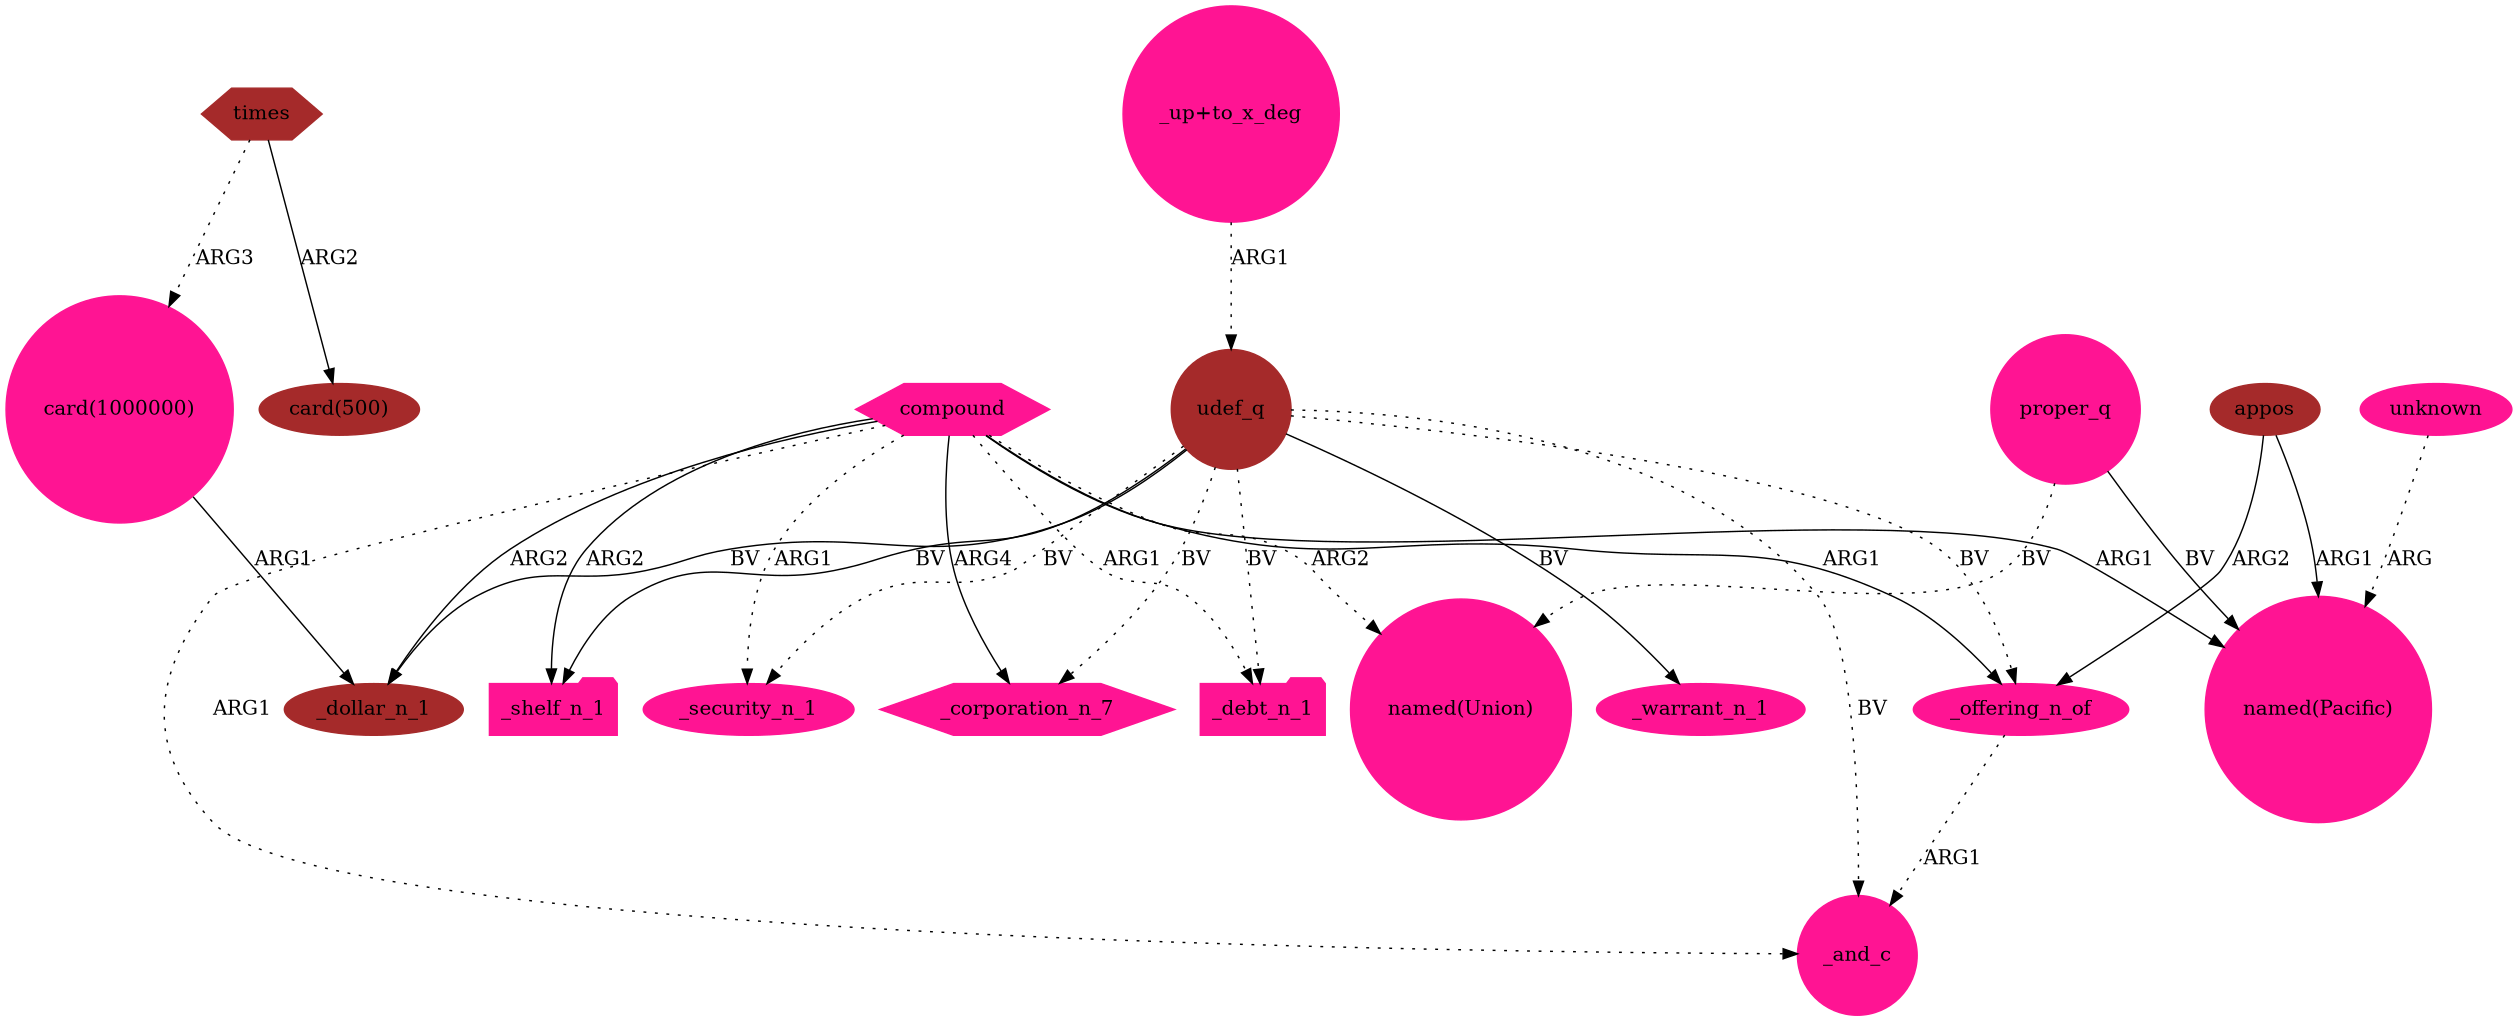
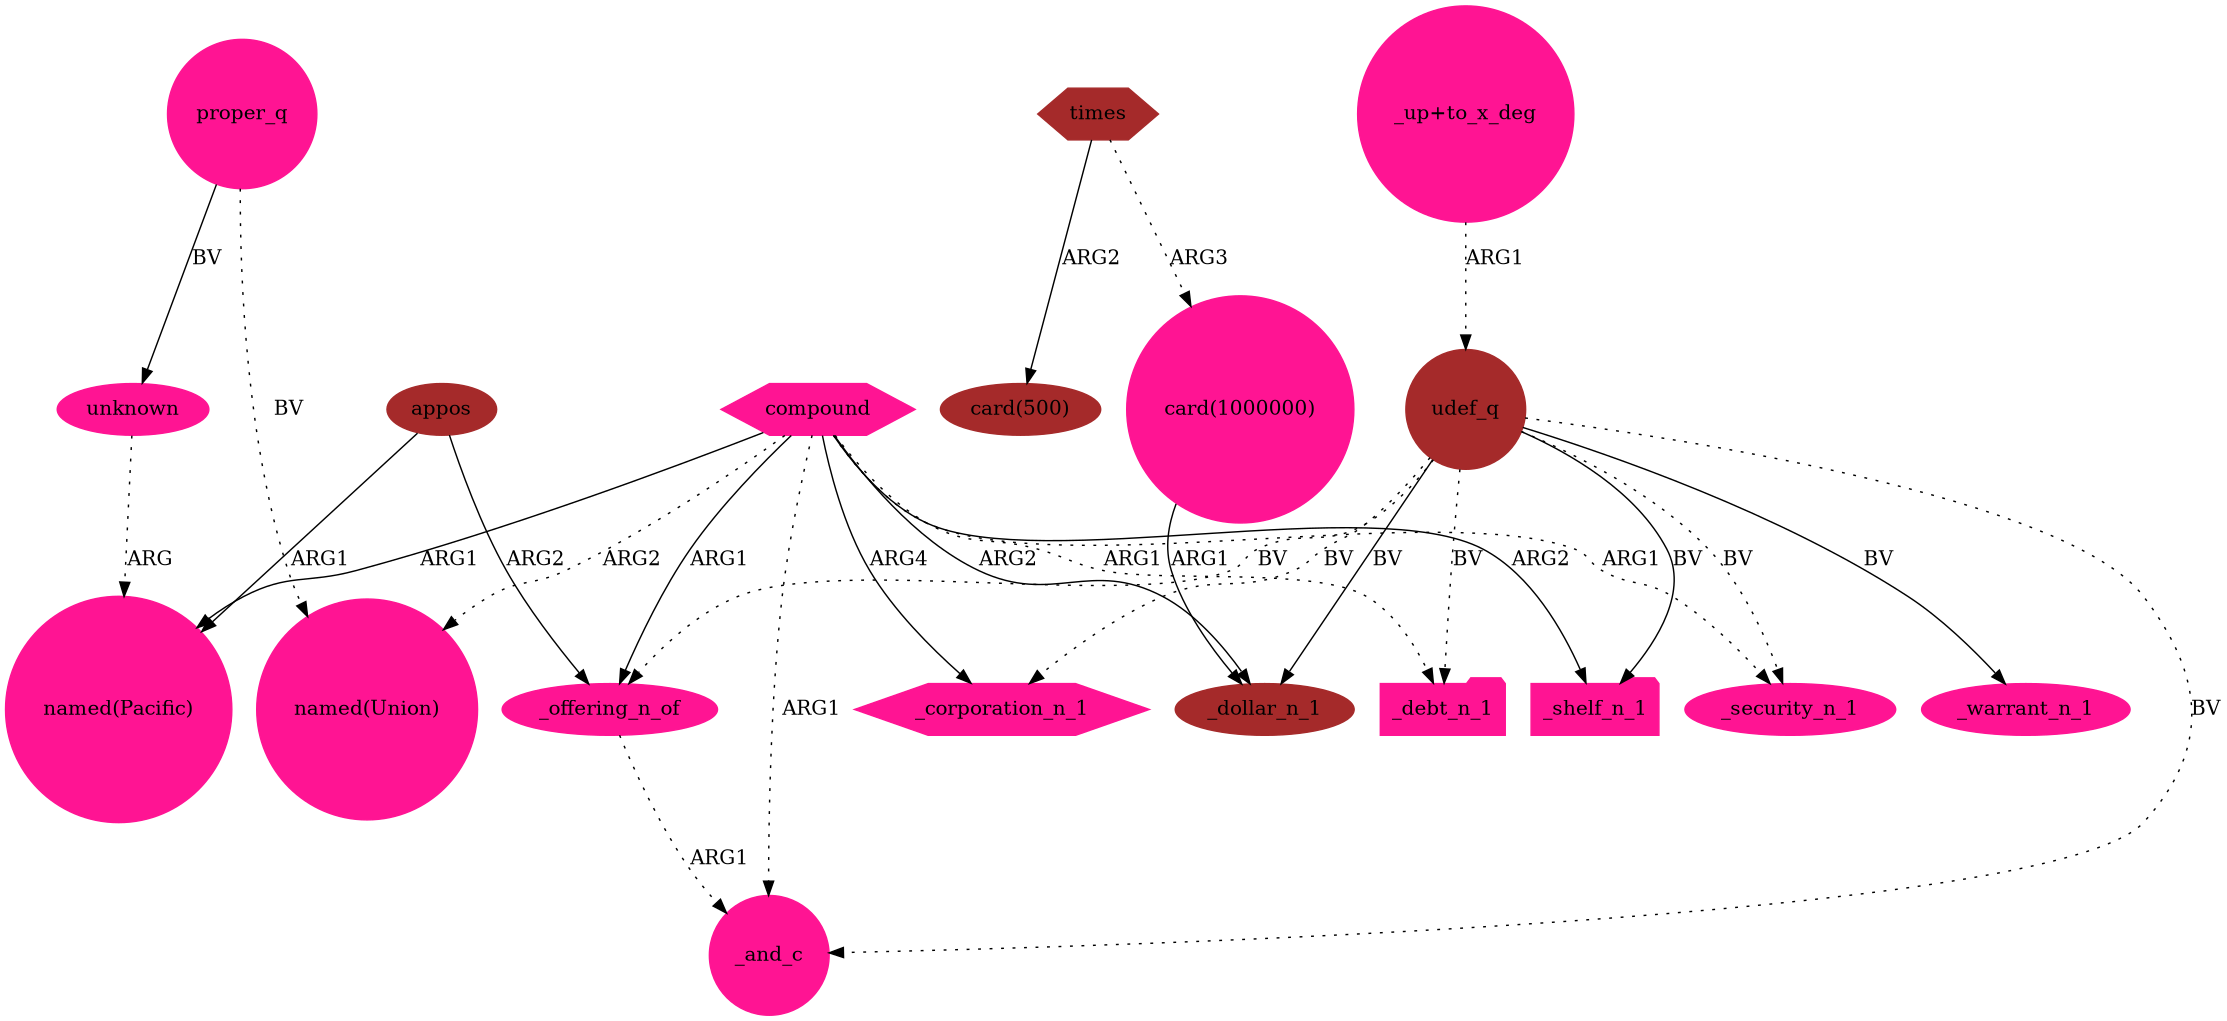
edge "proper_q" -> "named(Pacific)": now "proper_q" -> "unknown"
node "_corporation_n_7": label "_corporation_n_7" -> "_corporation_n_1"
